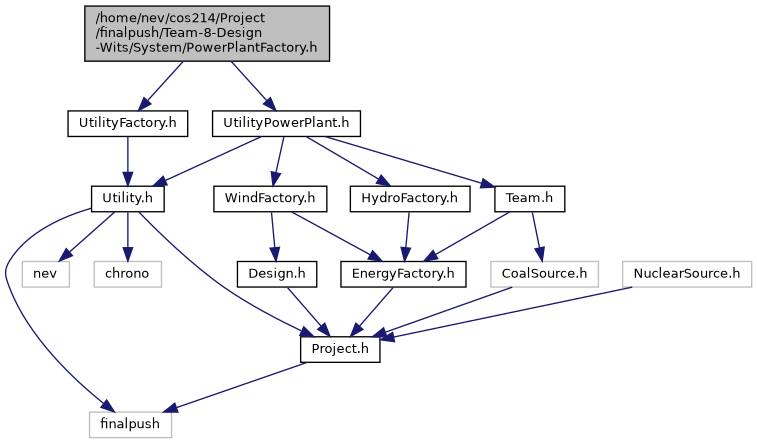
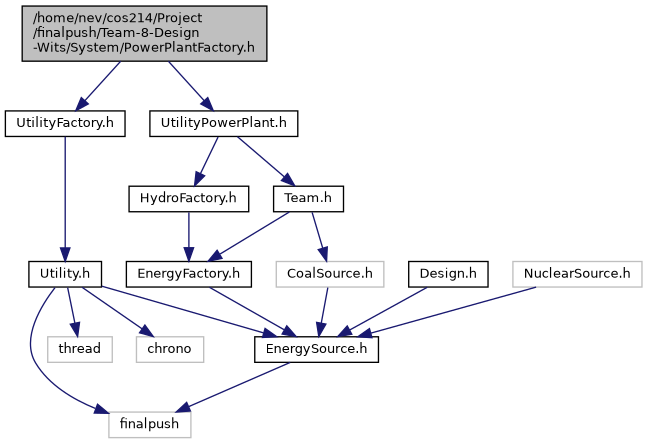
edge "UtilityPowerPlant.h" -> "Utility.h": removed
node "WindFactory.h": removed
node "nev": label "nev" -> "thread"
node "Project.h": label "Project.h" -> "EnergySource.h"
